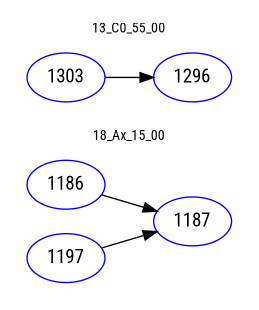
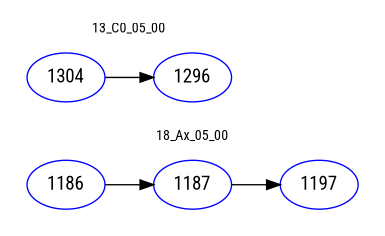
cluster "13_C0_55_00": label "13_C0_55_00" -> "13_C0_05_00"
node "1303": label "1303" -> "1304"
cluster "18_Ax_15_00": label "18_Ax_15_00" -> "18_Ax_05_00"
edge "1197" -> "1187": reversed
